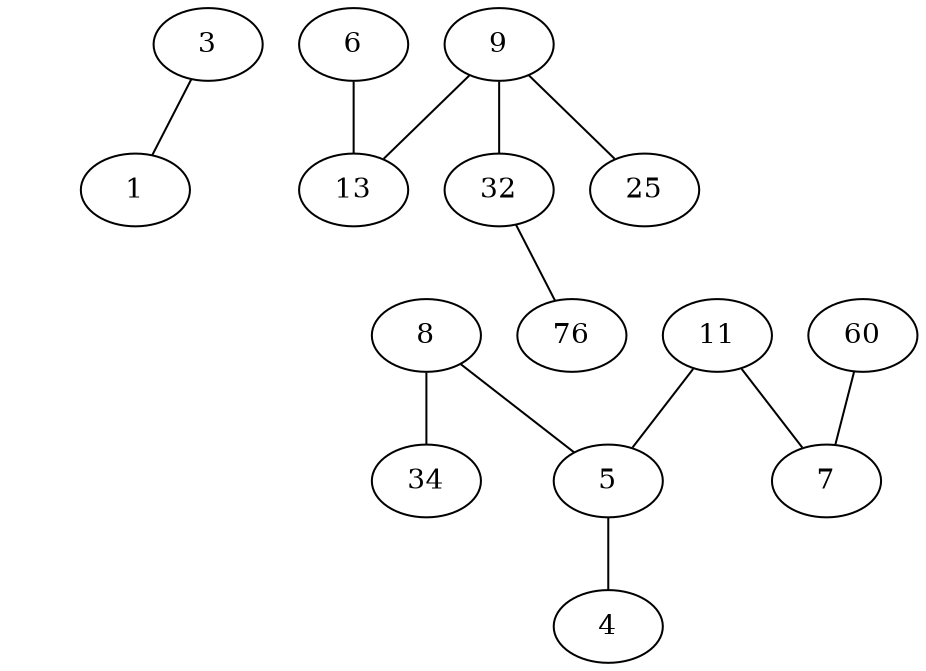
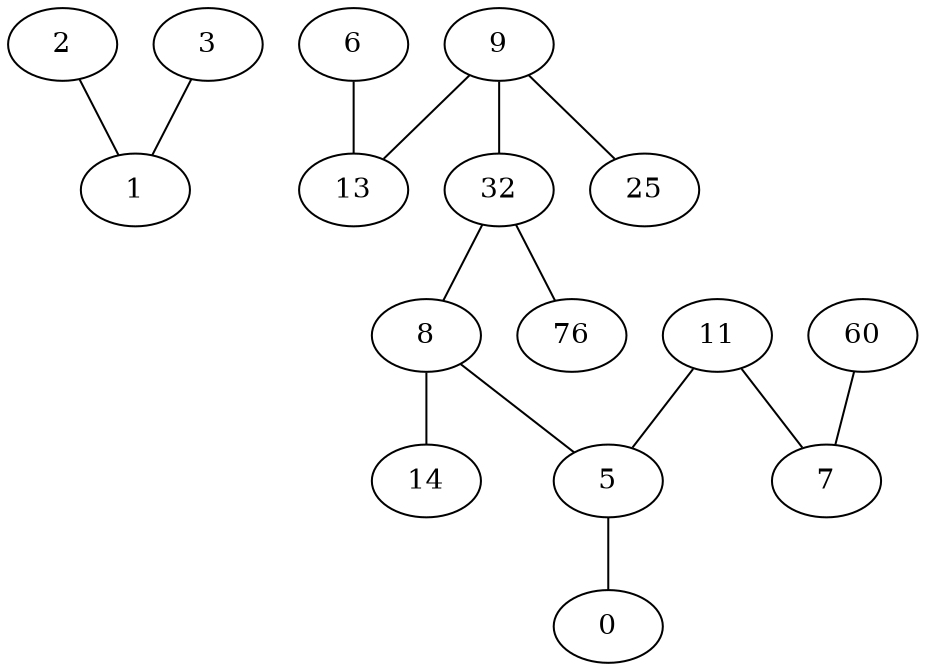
node "2": added
edge "32" -- "8": added
node "34": label "34" -> "14"
node "4": label "4" -> "0"
